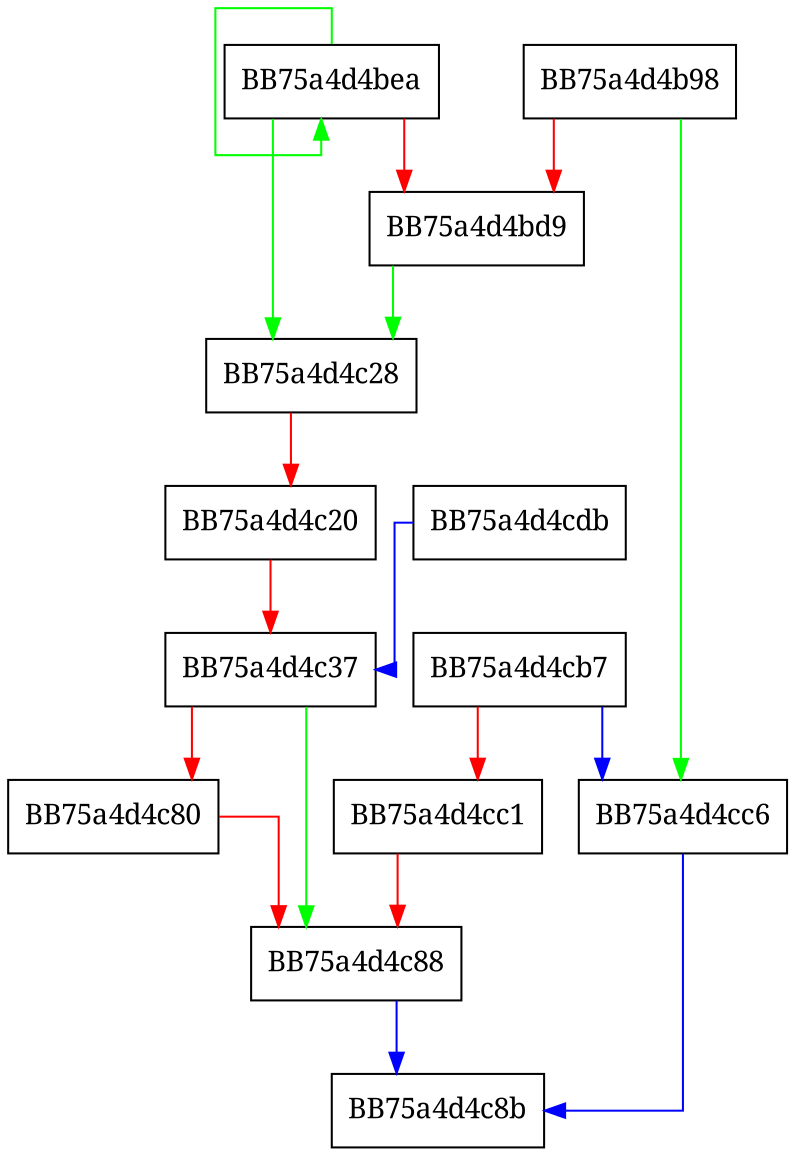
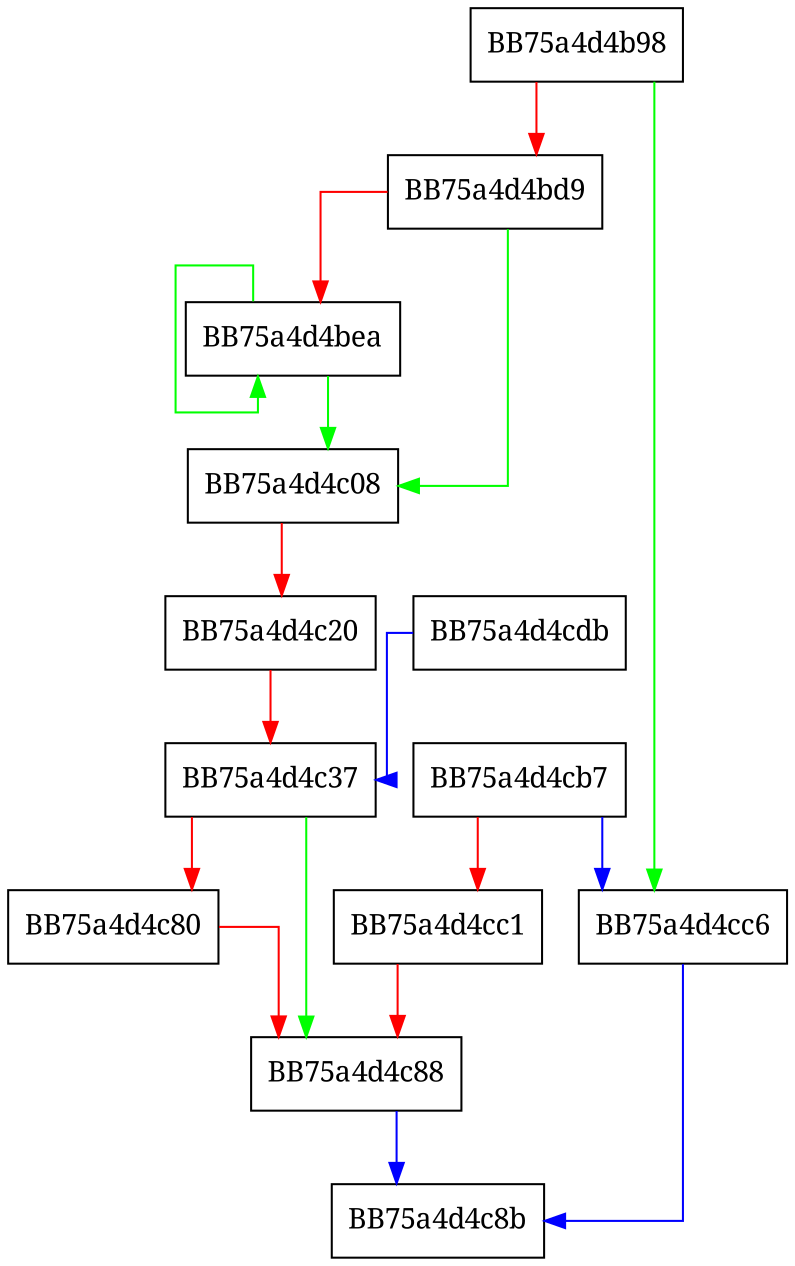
edge "BB75a4d4bea" -> "BB75a4d4bd9": reversed
node "BB75a4d4c28": label "BB75a4d4c28" -> "BB75a4d4c08"
